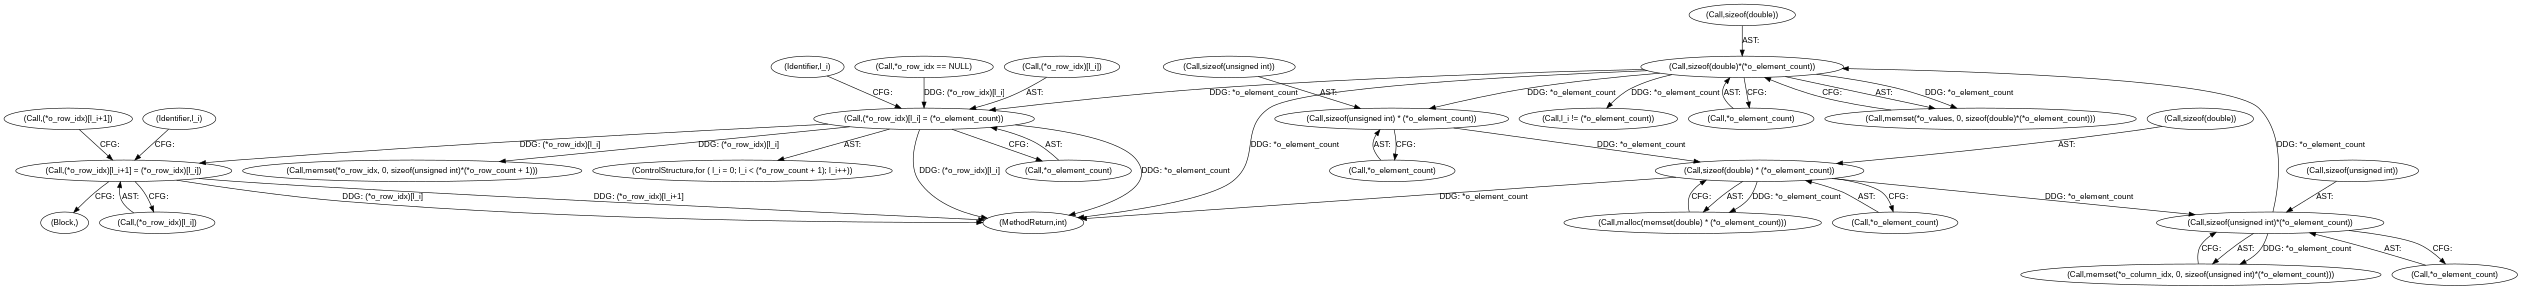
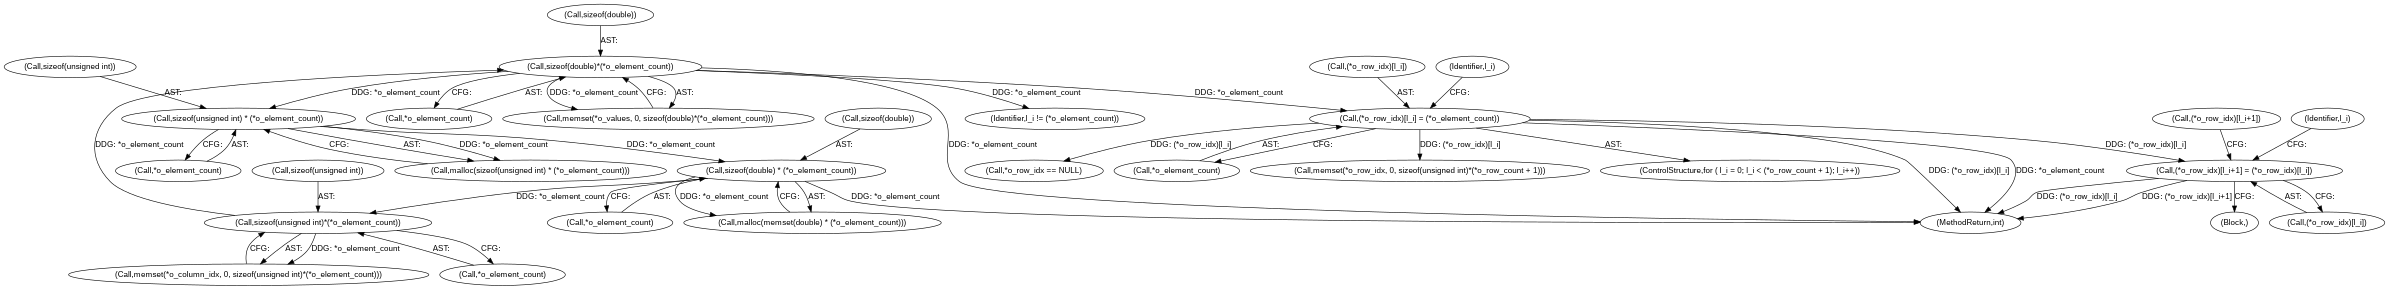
edge "(Call,*o_row_idx == NULL)" -> "(Call,(*o_row_idx)[l_i] = (*o_element_count))": reversed
node "(Call,l_i != (*o_element_count))": label "(Call,l_i != (*o_element_count))" -> "(Identifier,l_i != (*o_element_count))"
node "(Call,malloc(sizeof(unsigned int) * (*o_element_count)))": added
